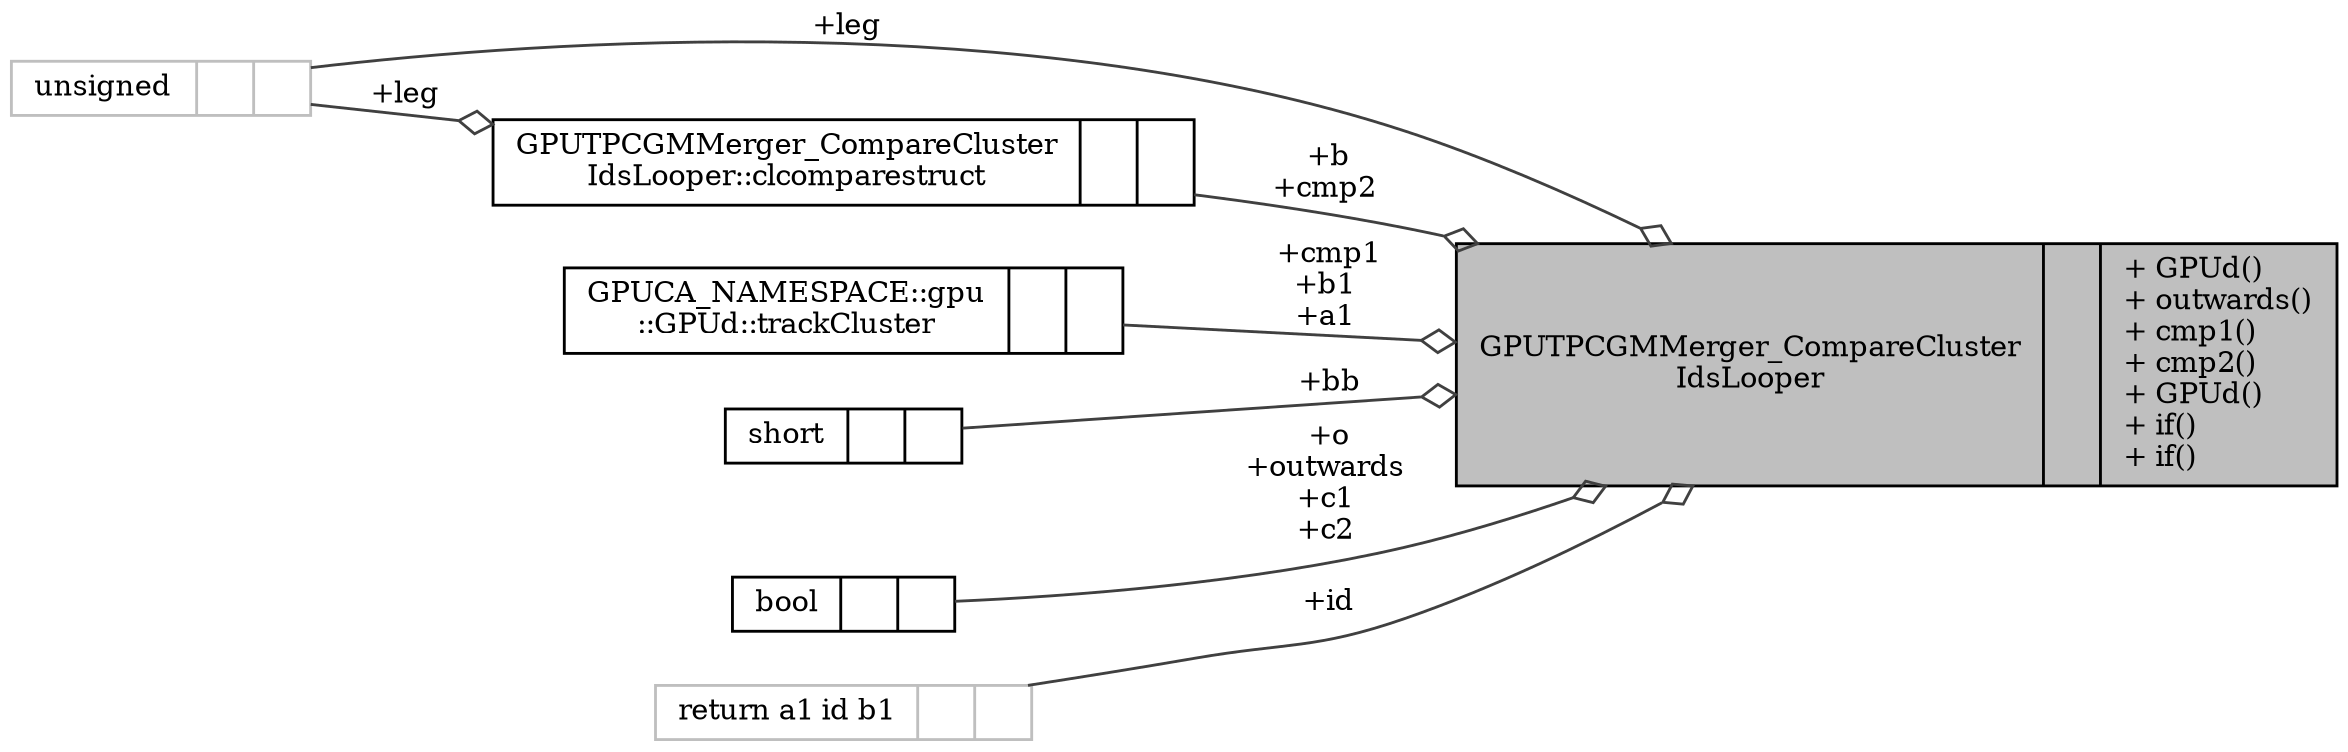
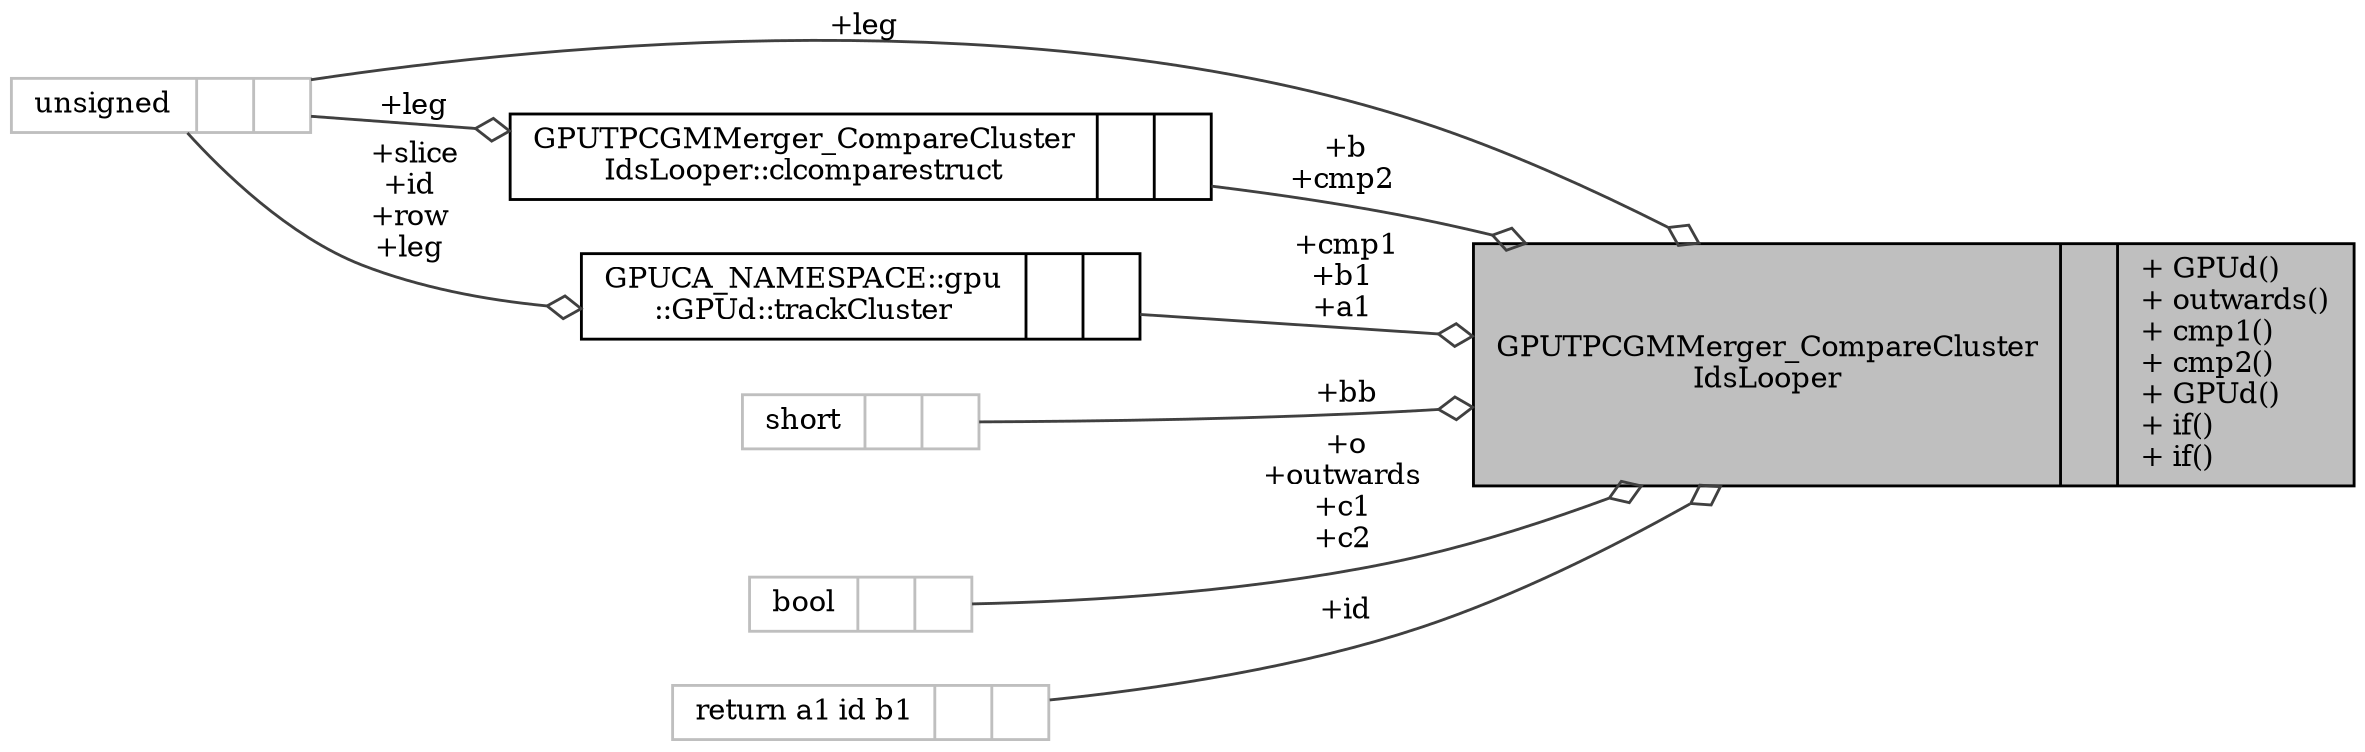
edge "unsigned" -> "GPUCA_NAMESPACE::gpu": added, label "+slice +id +row +leg"
node "short": color black -> grey75
node "bool": color black -> grey75
